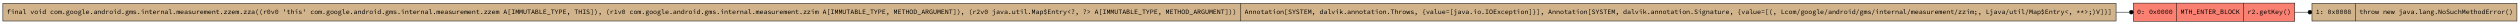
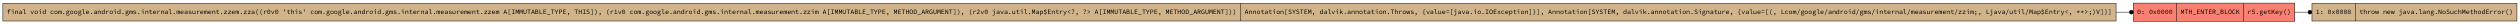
node "0: 0x0000": text "r2.getKey()" -> "r5.getKey()"
